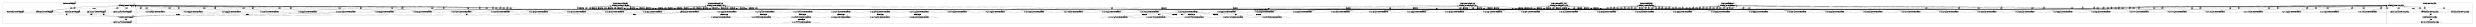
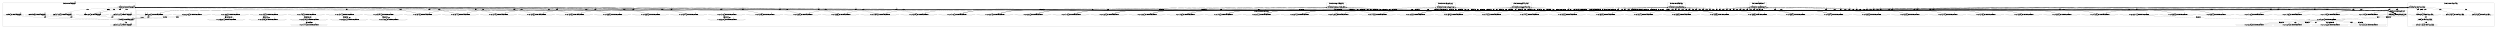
edge "10.1.80.247:8080#ServerID_OuterContainerID" -> "10.0.88.125:31112#ServerID_OuterContainerID": reversed
